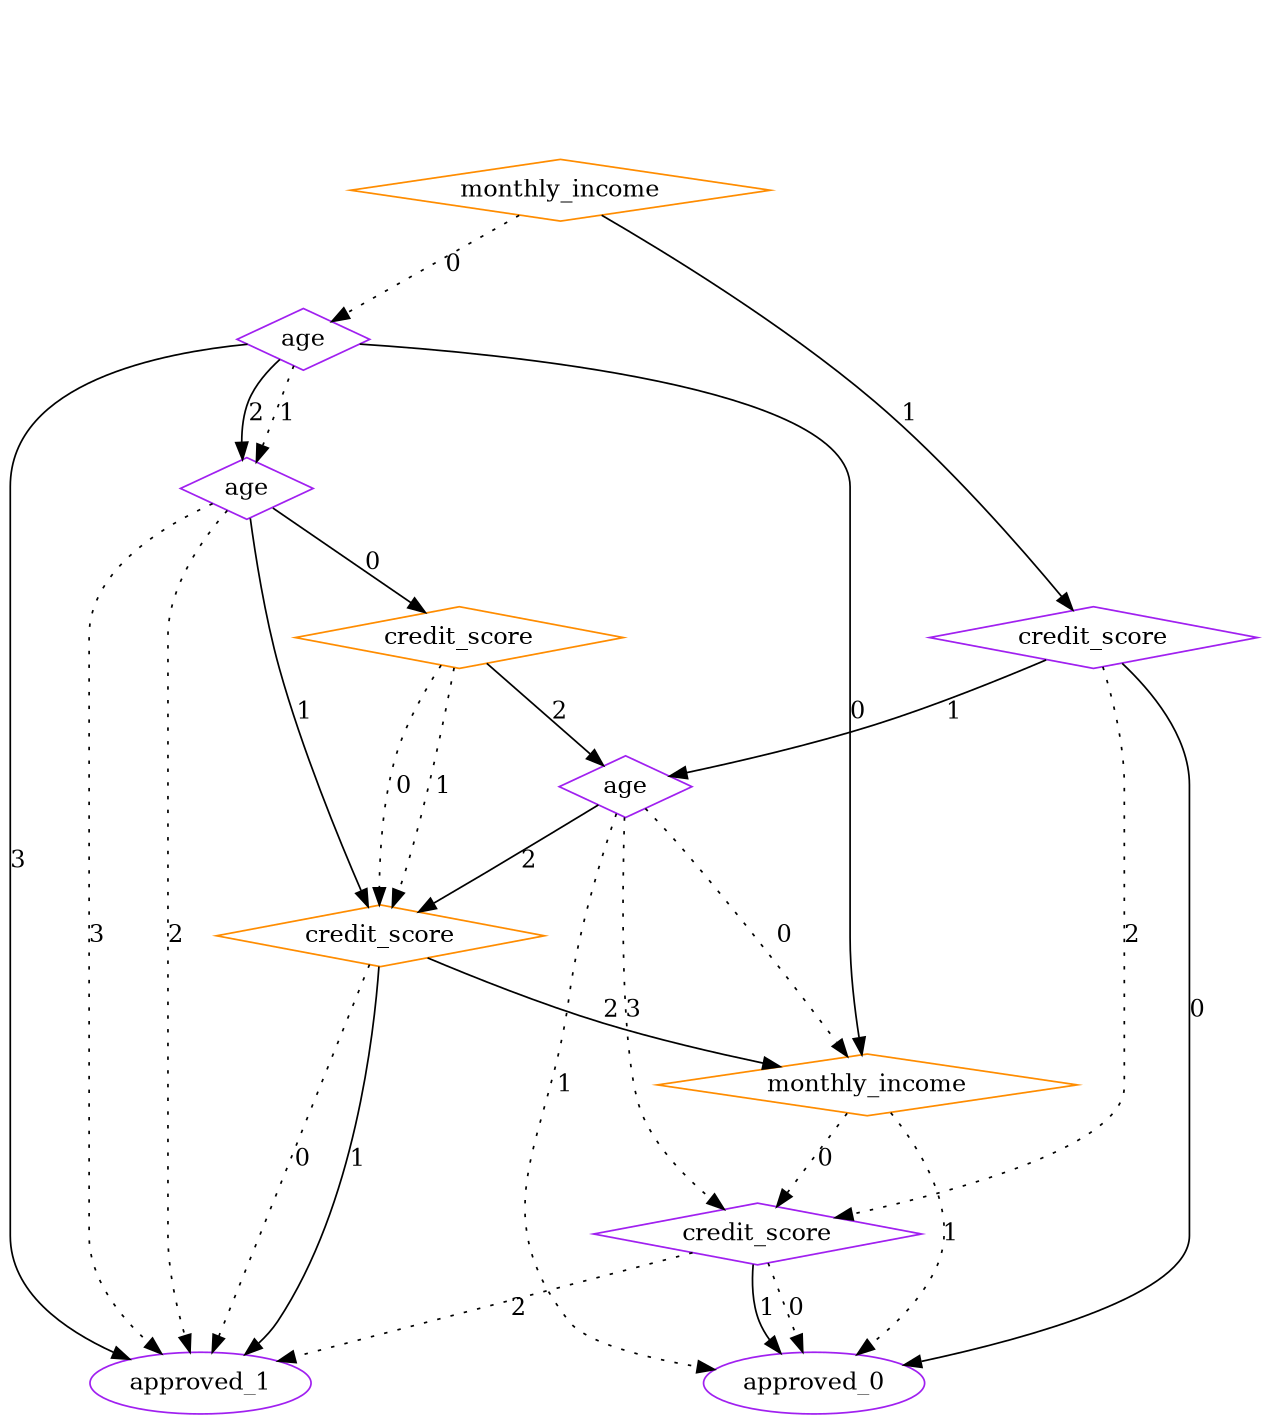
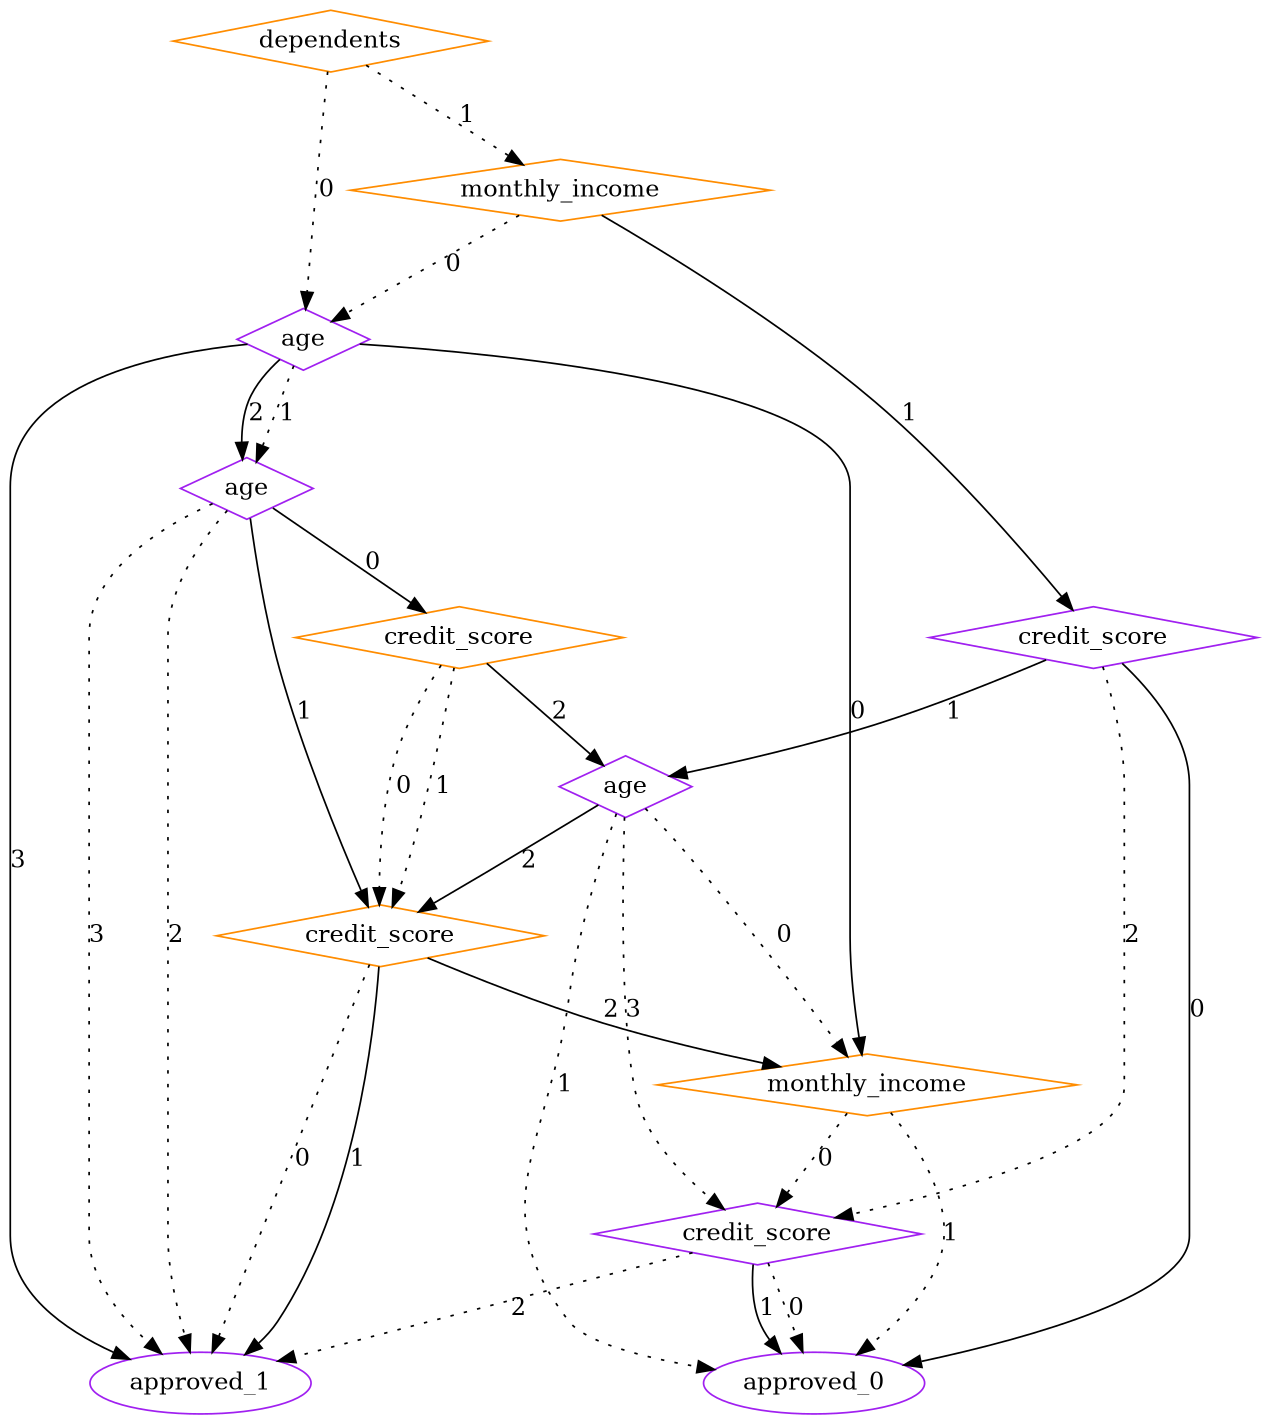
node "dependents": added
